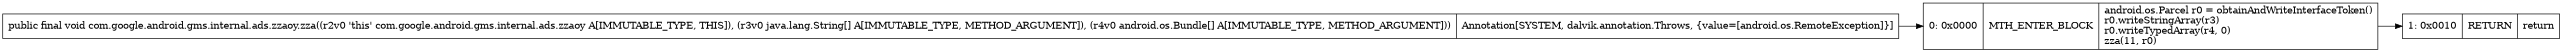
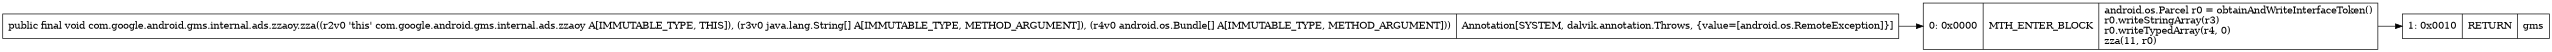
node "1: 0x0010": text "return" -> "gms"
